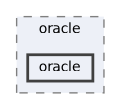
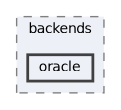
cluster "oracle": label "oracle" -> "backends"
